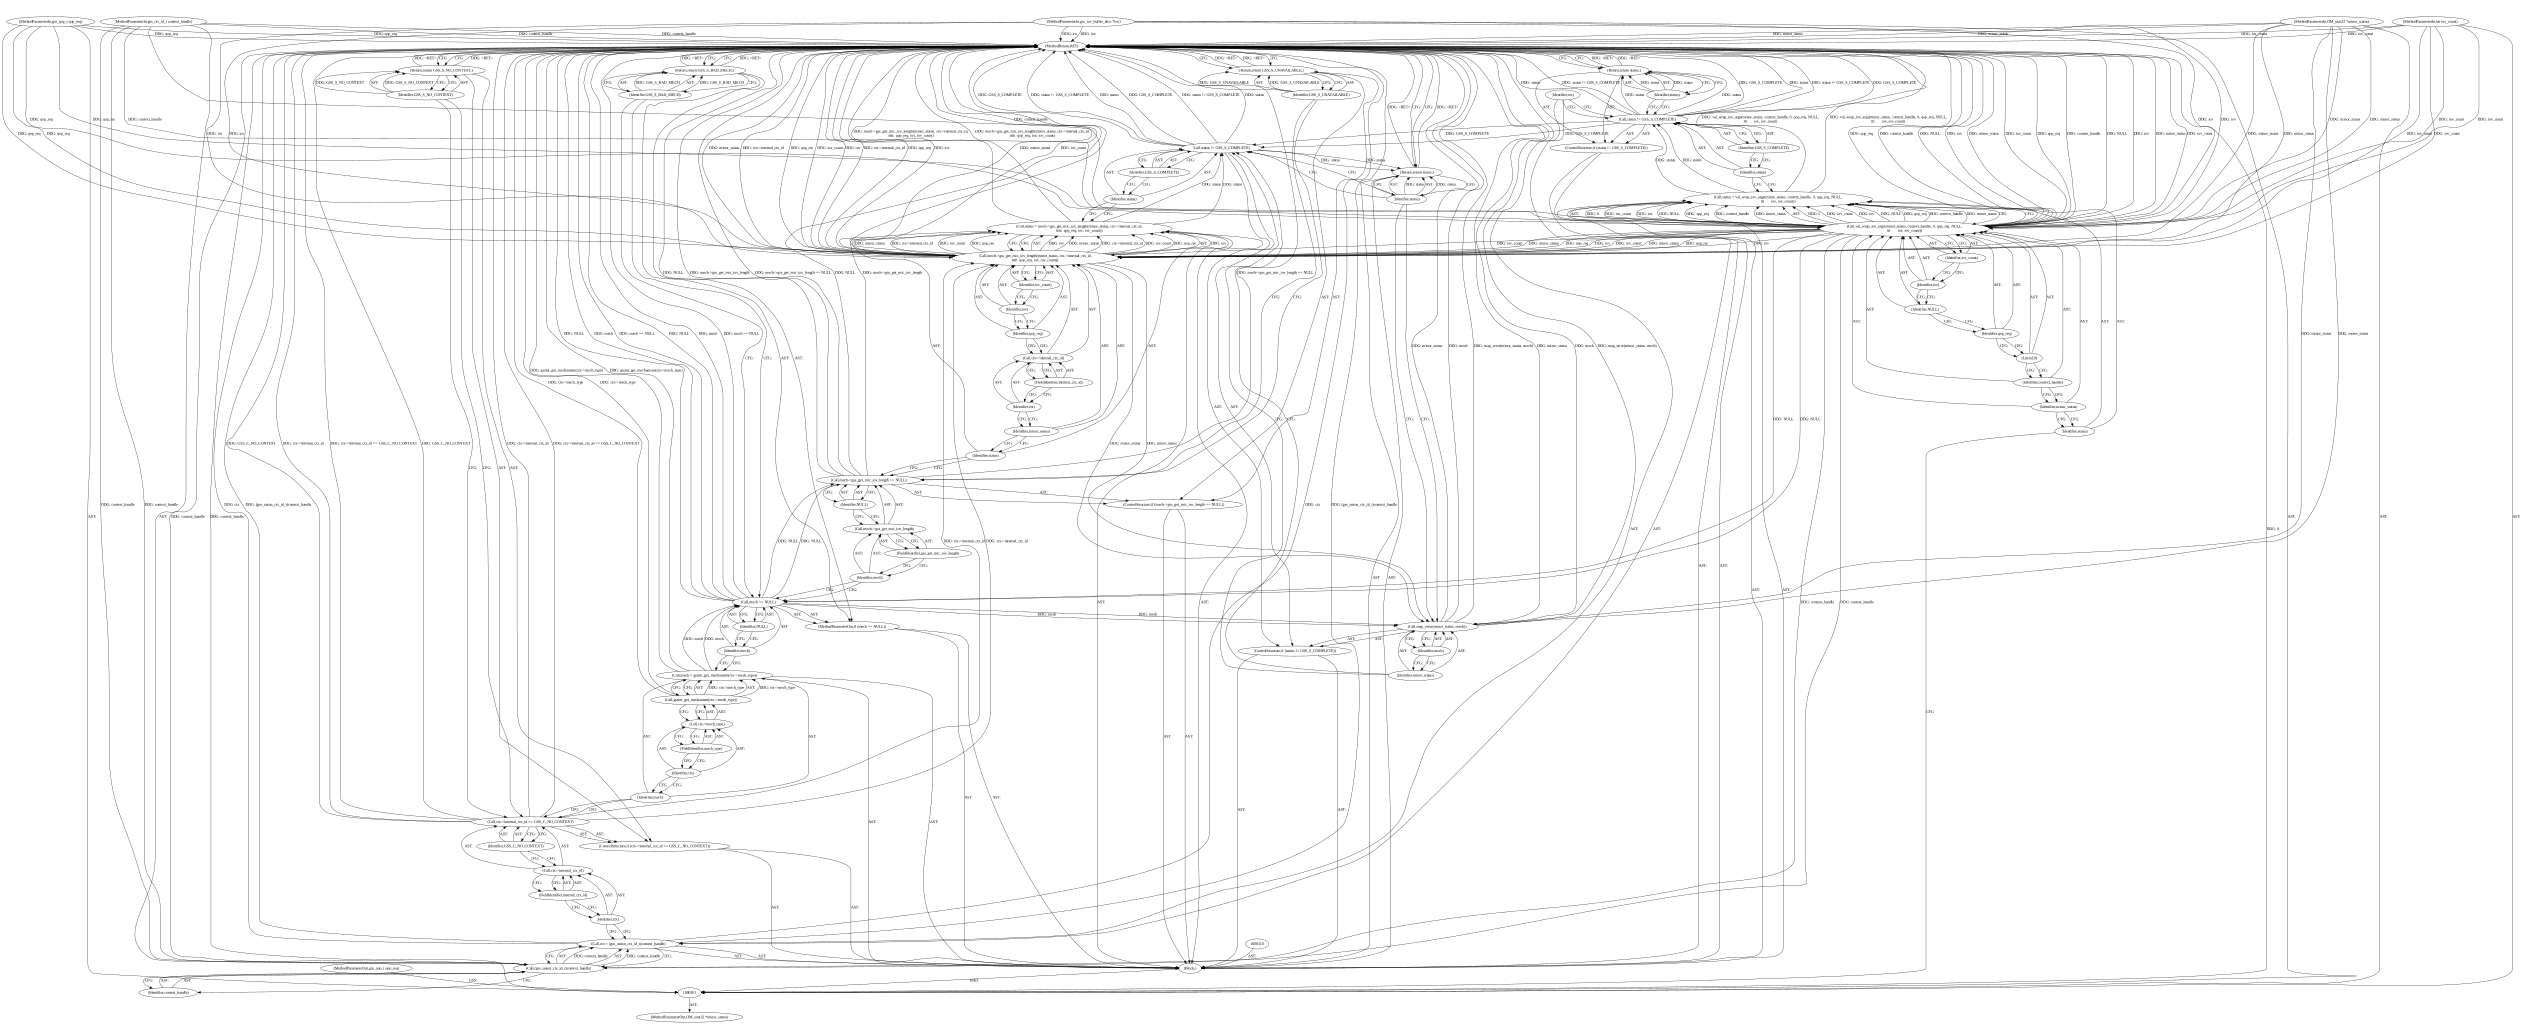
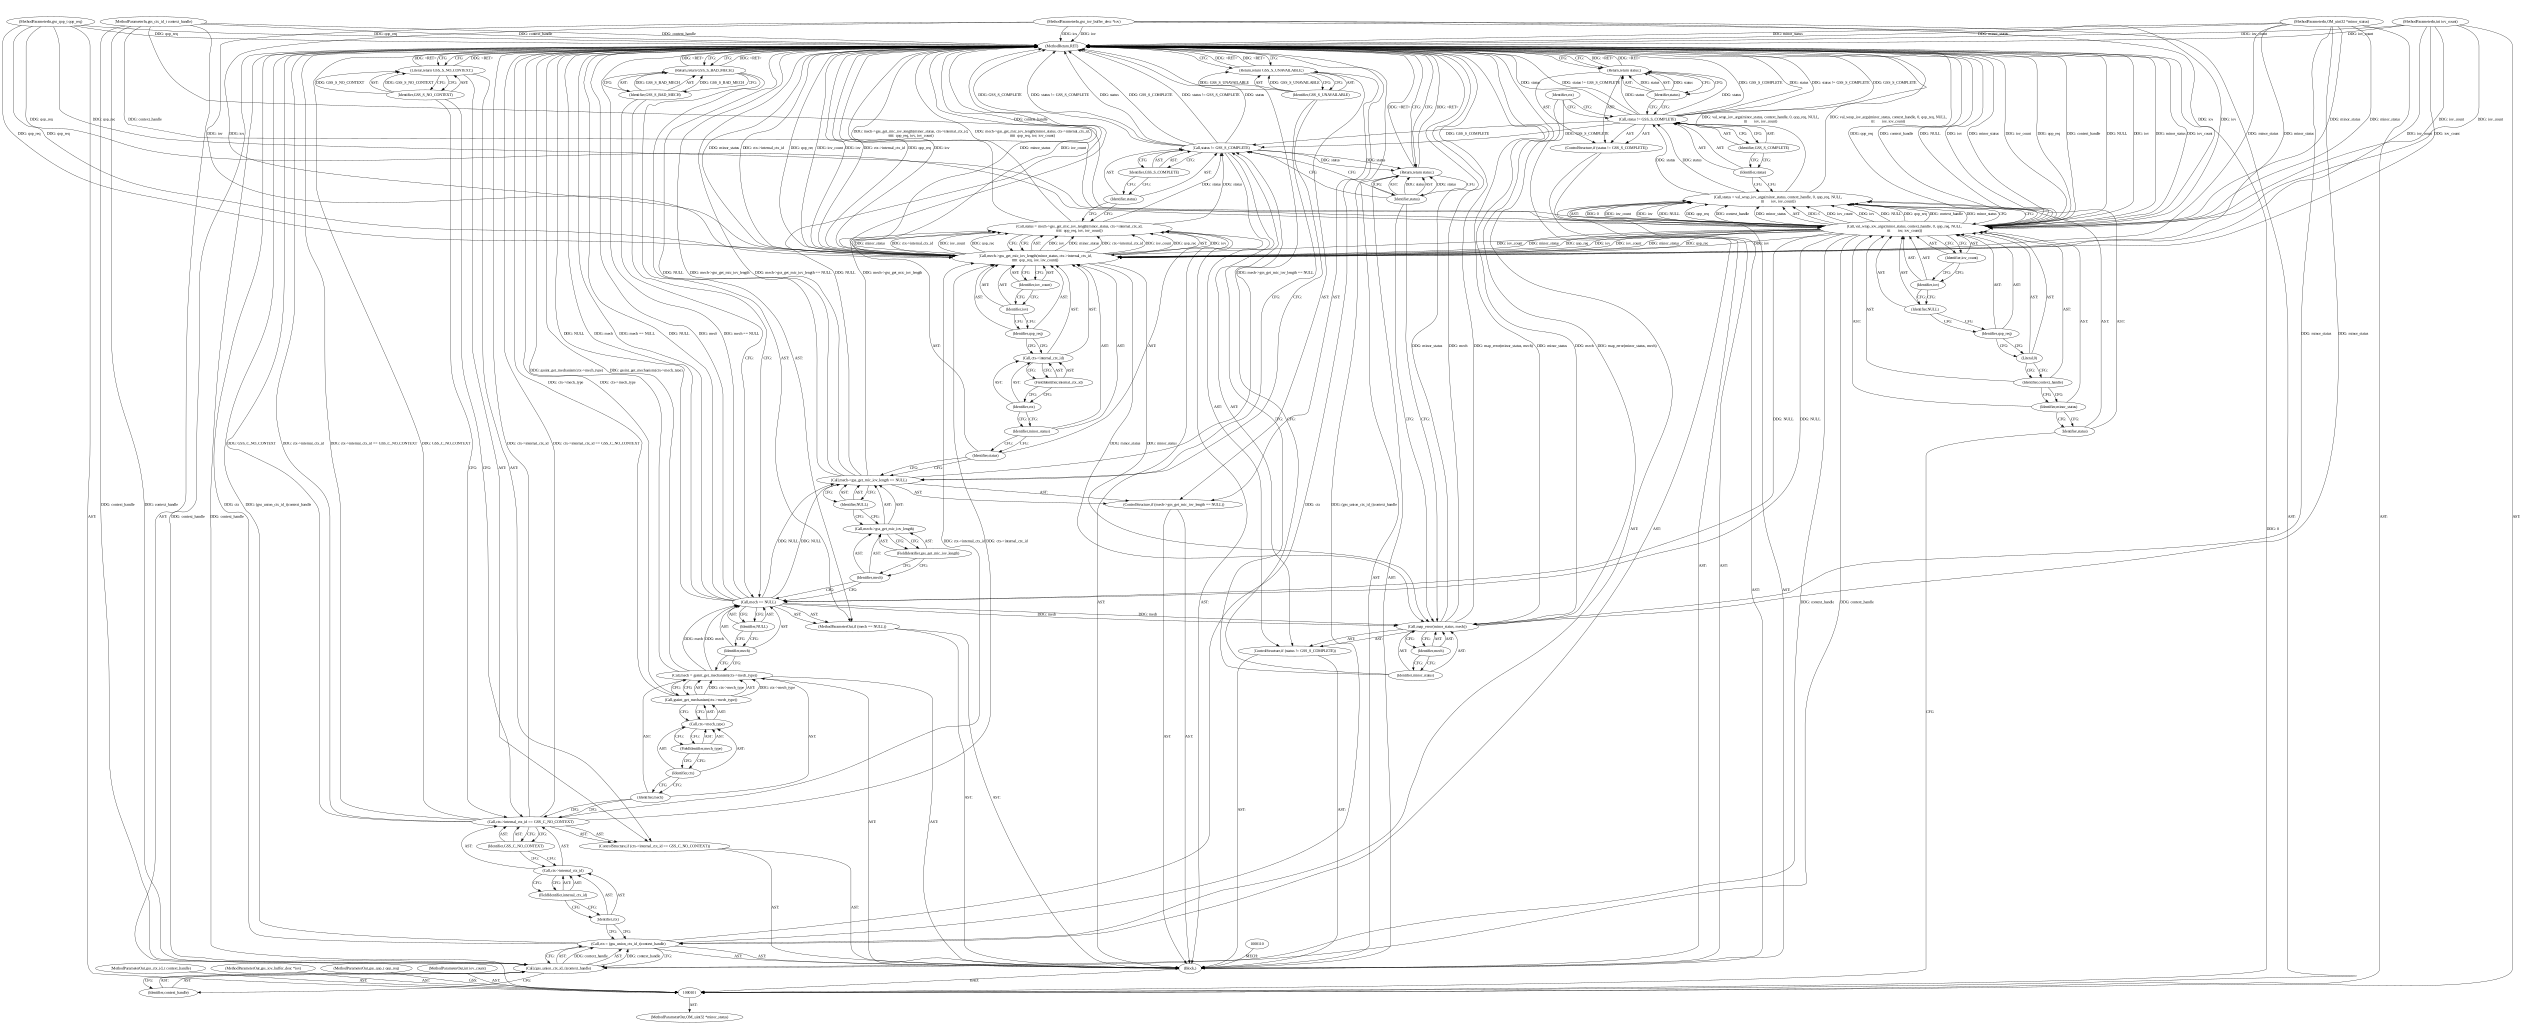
node "(Return,return GSS_S_NO_CONTEXT;)": label "(Return,return GSS_S_NO_CONTEXT;)" -> "(Literal,return GSS_S_NO_CONTEXT;)"
edge "1000110" -> "(Block,)": label "AST: " -> "MECH: "
node "(MethodParameterOut,gss_ctx_id_t context_handle)": added
node "(MethodParameterOut,gss_iov_buffer_desc *iov)": added
node "(MethodParameterOut,int iov_count)": added
